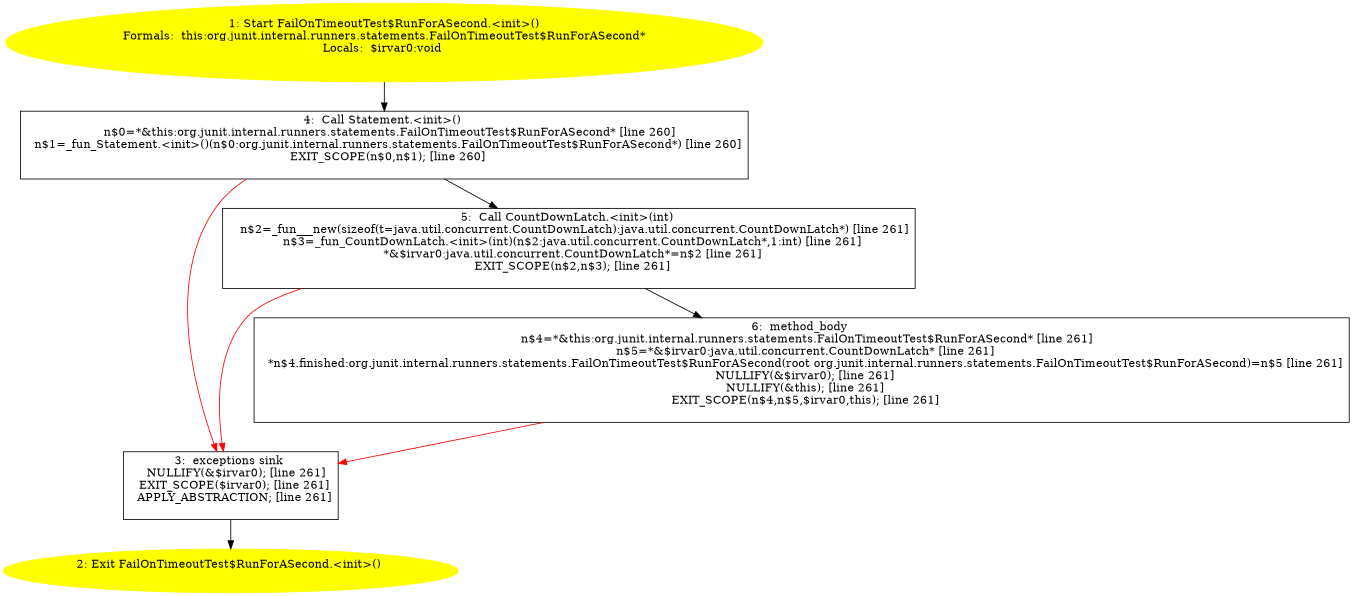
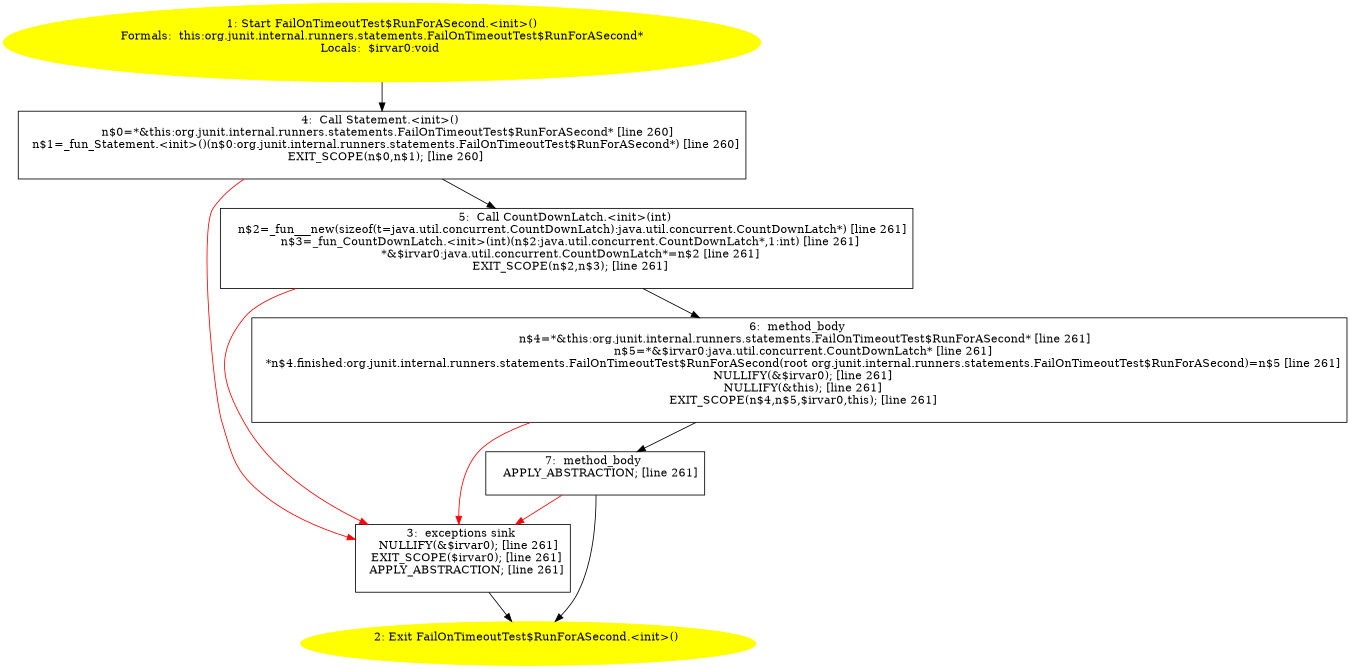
node "7:  method_body APPLY_ABSTRACTION; [line 261]": added
